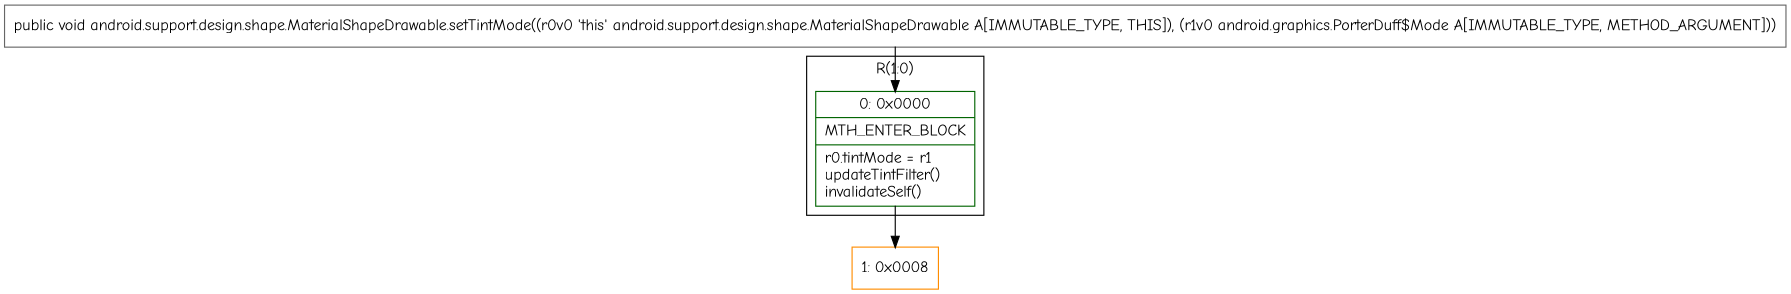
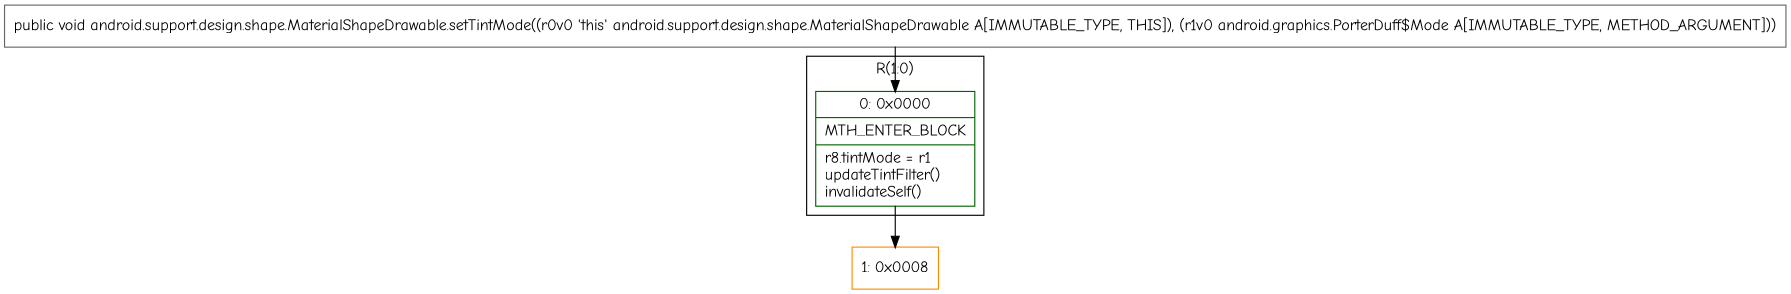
node "0: 0x0000": text "r0.tintMode = r1" -> "r8.tintMode = r1"
